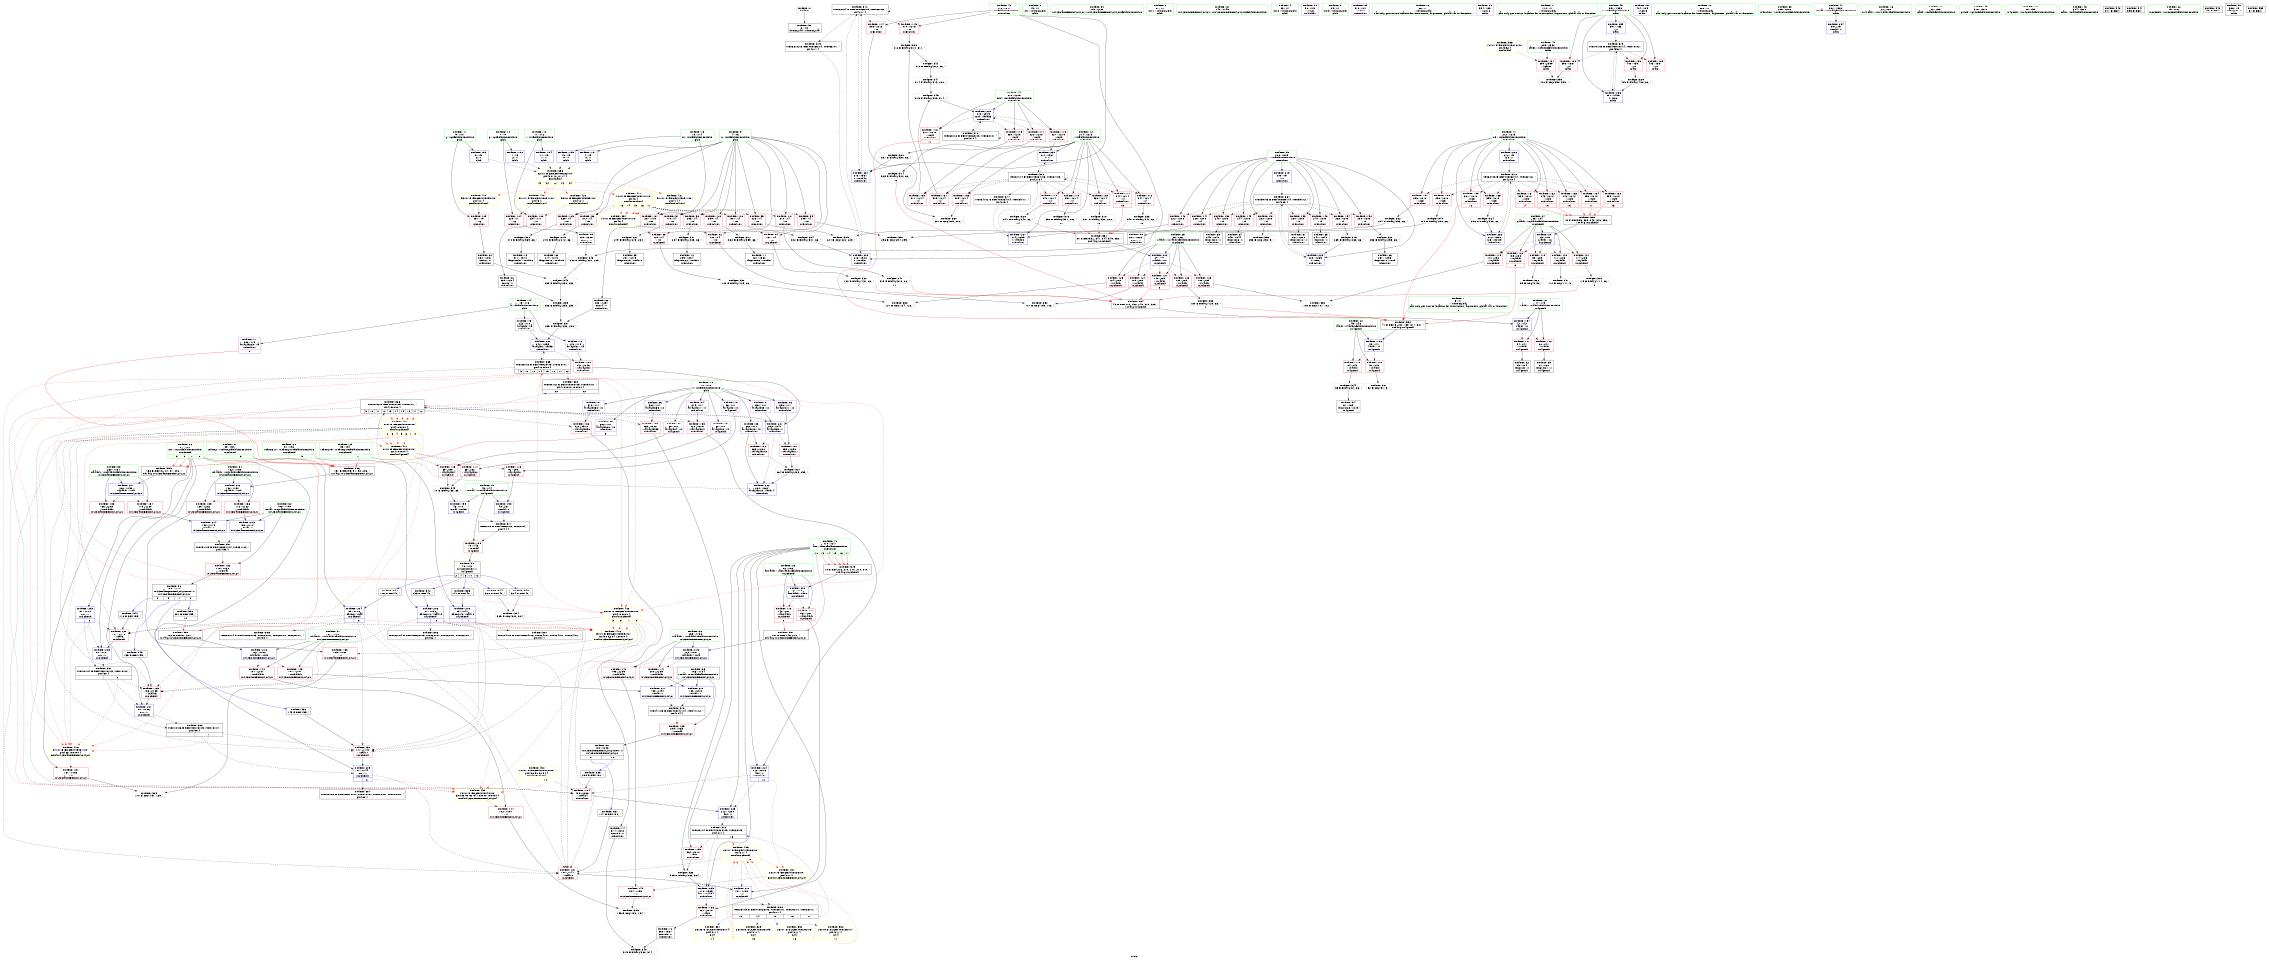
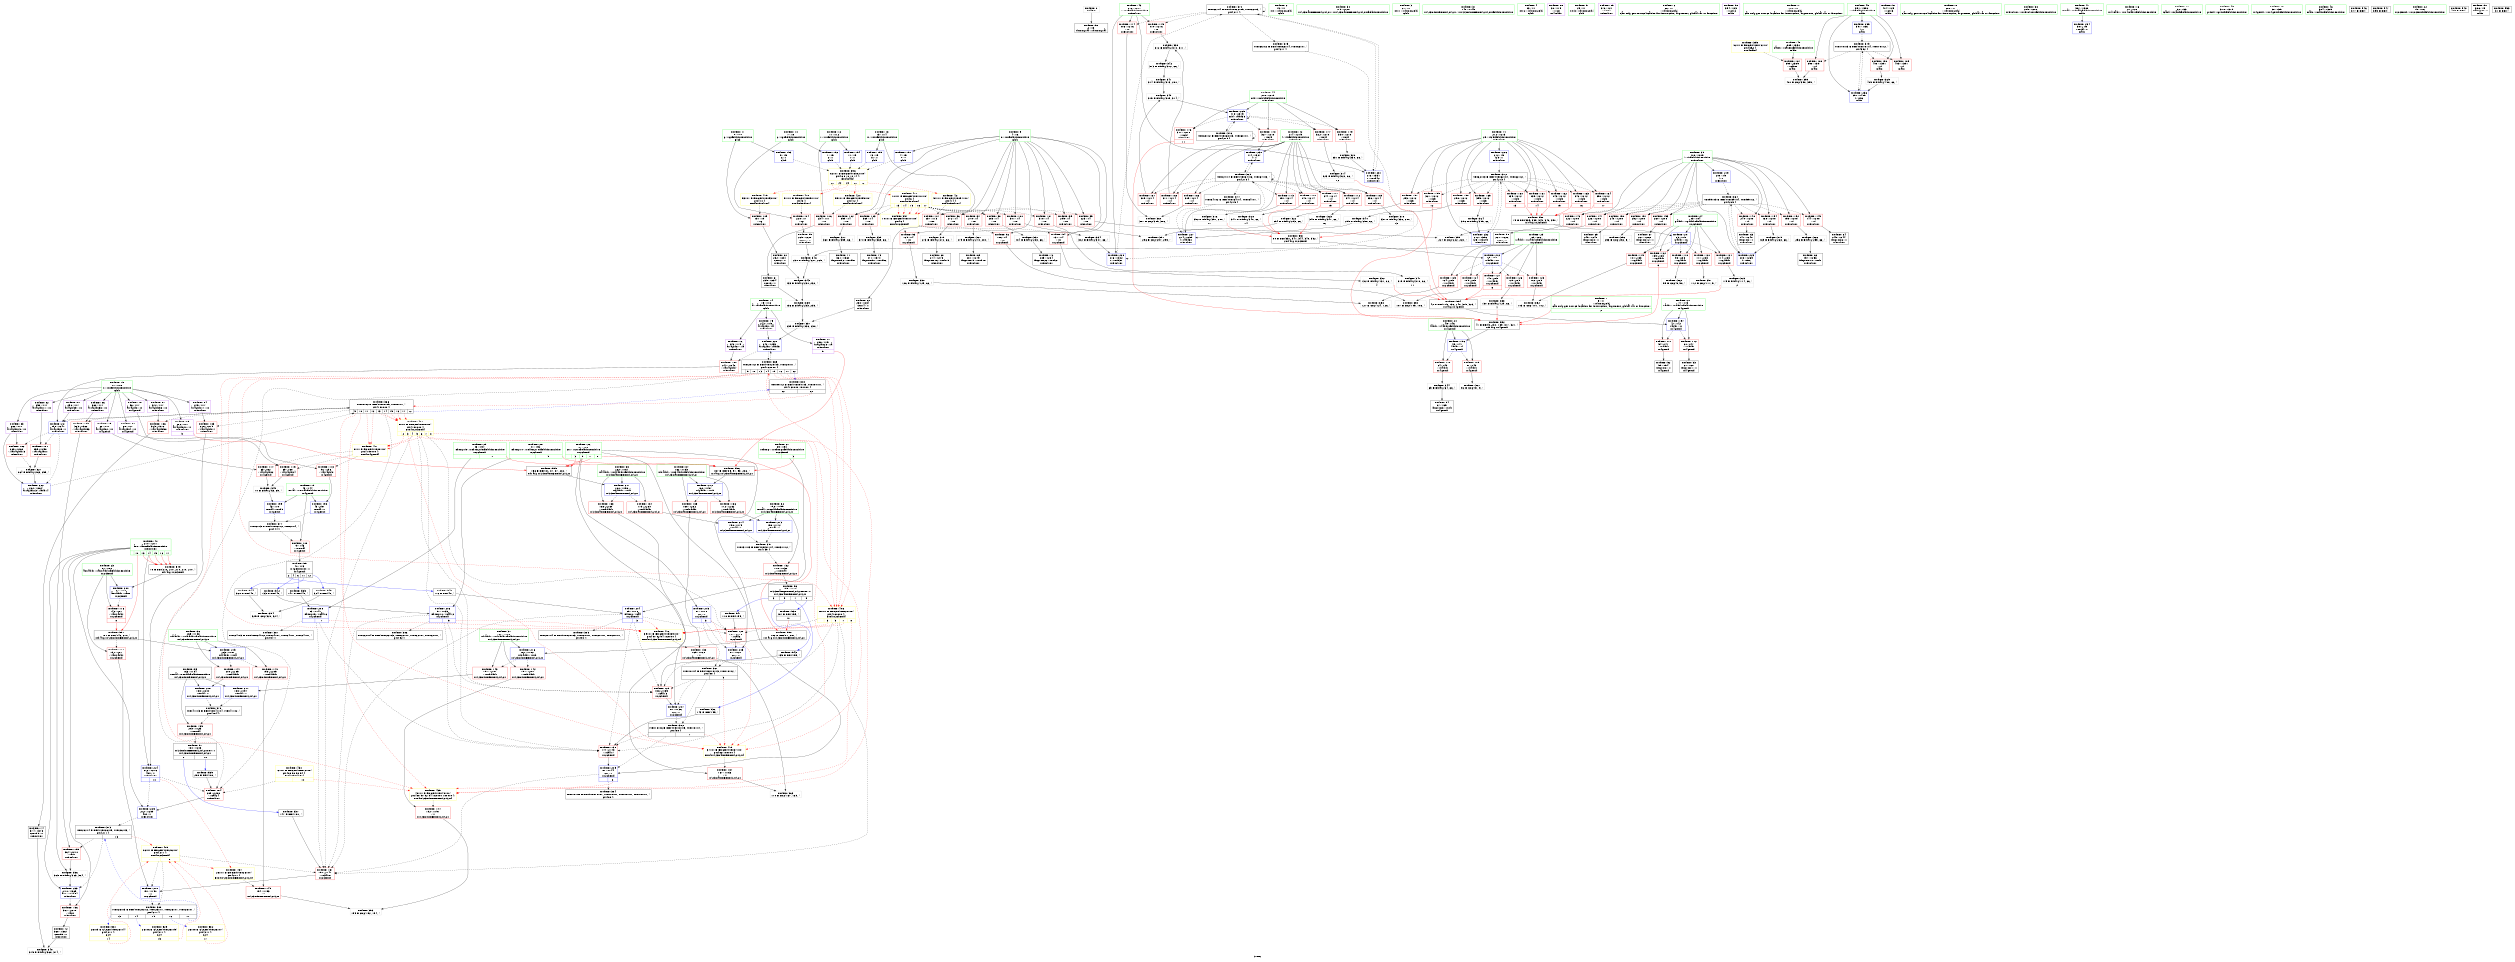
edge "NodeID: 200" -> "NodeID: 117": now "NodeID: 557" -> "NodeID: 117"
node "NodeID: 530": removed
